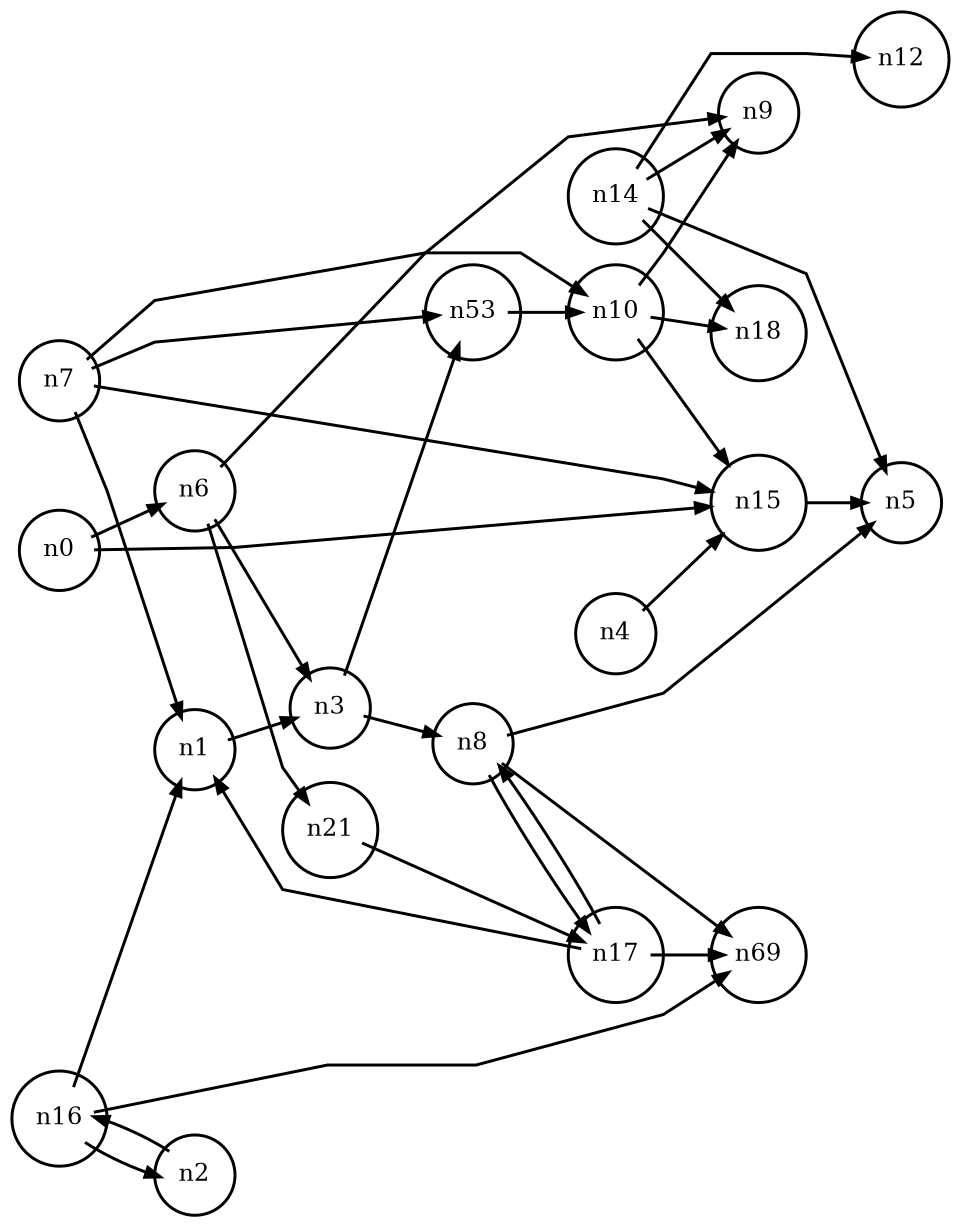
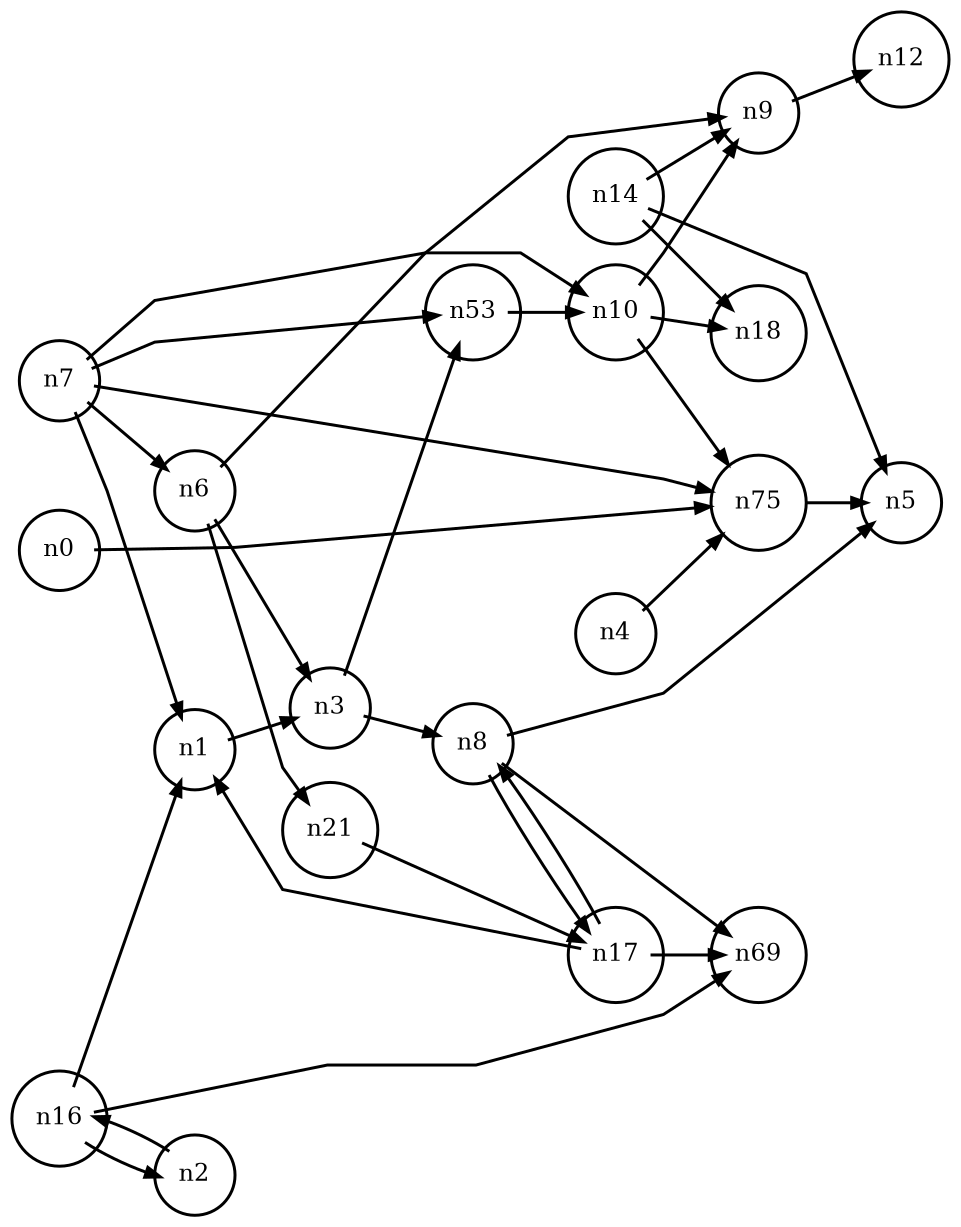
edge "n14" -> "n12": now "n9" -> "n12"
node "n15": label "n15" -> "n75"
edge "n0" -> "n6": now "n7" -> "n6"
